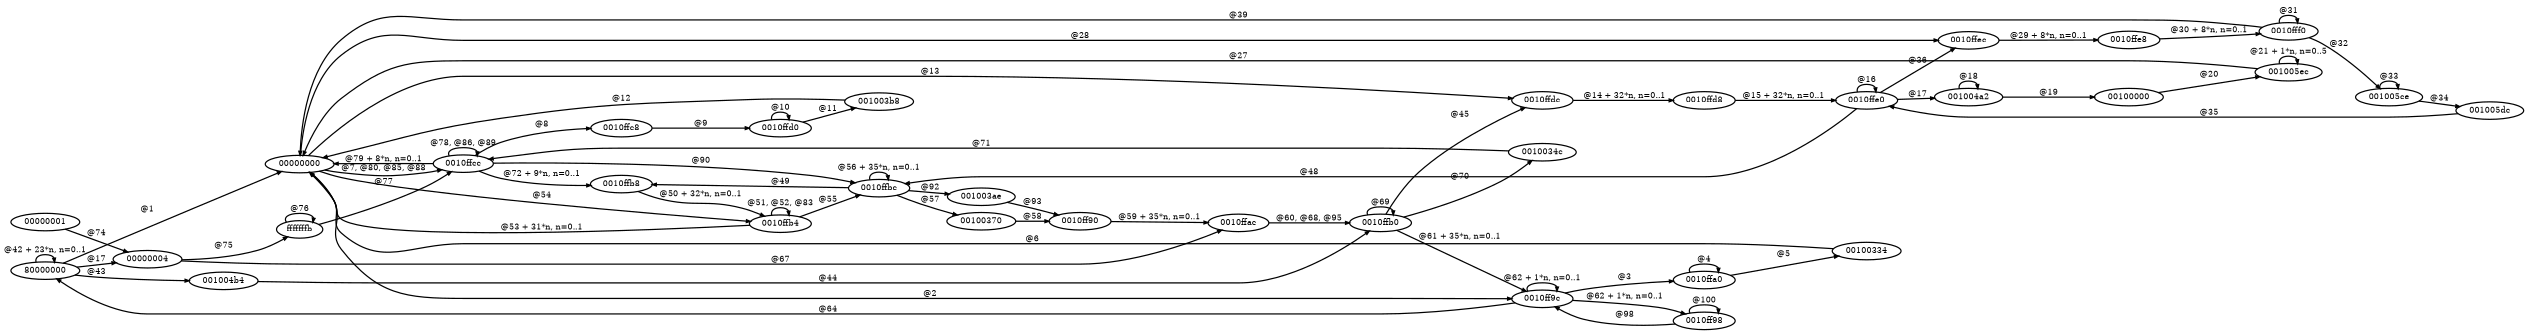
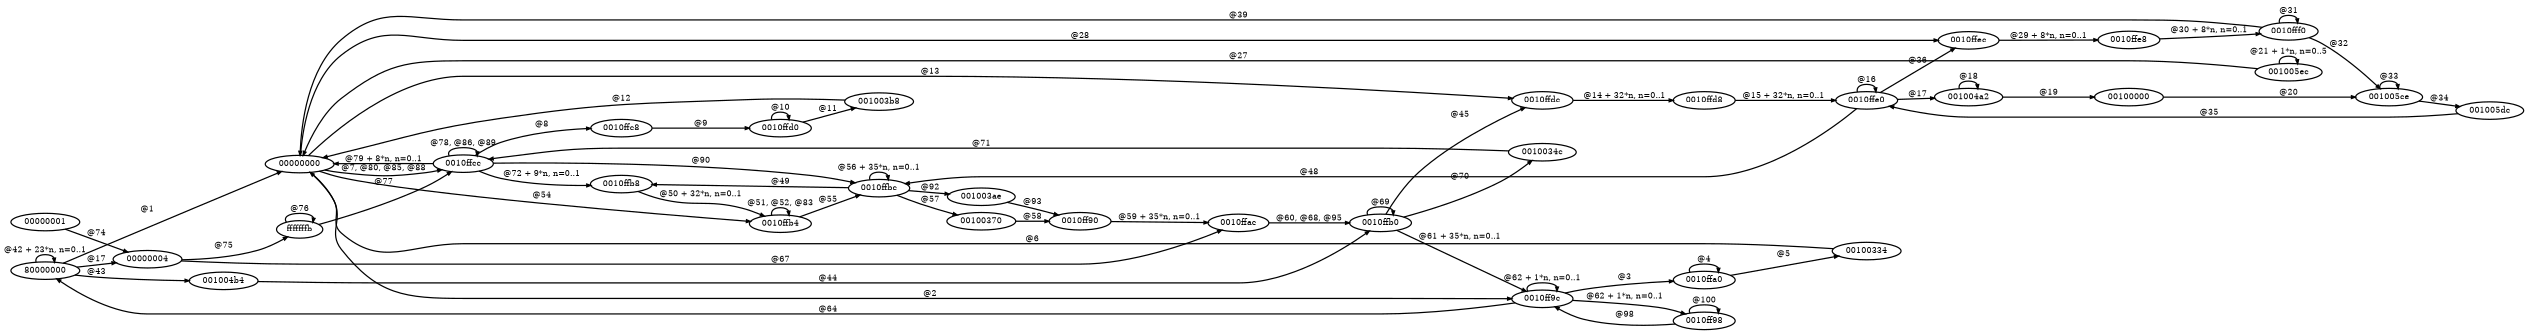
edge "00100000" -> "001005ec": now "00100000" -> "001005ce"
edge "0010ffb4" -> "00000000": removed, label "@53 + 31*n, n=0..1"
